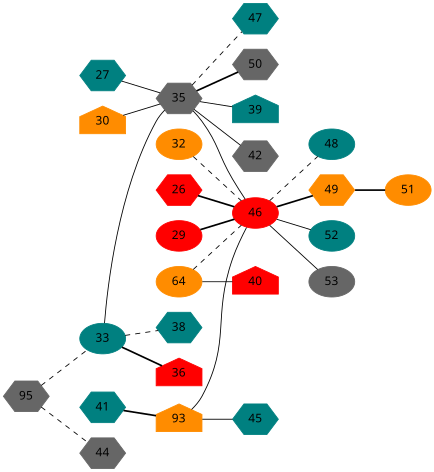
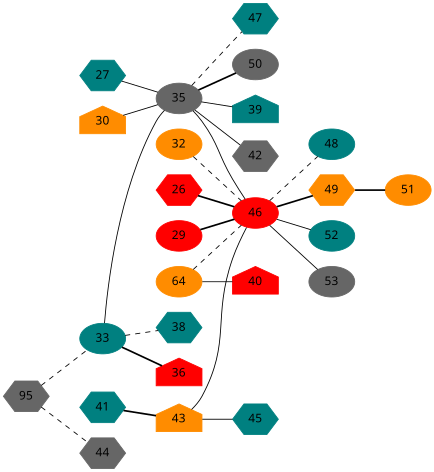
node "50": shape hexagon -> ellipse
node "35": shape hexagon -> ellipse
node "93": label "93" -> "43"
